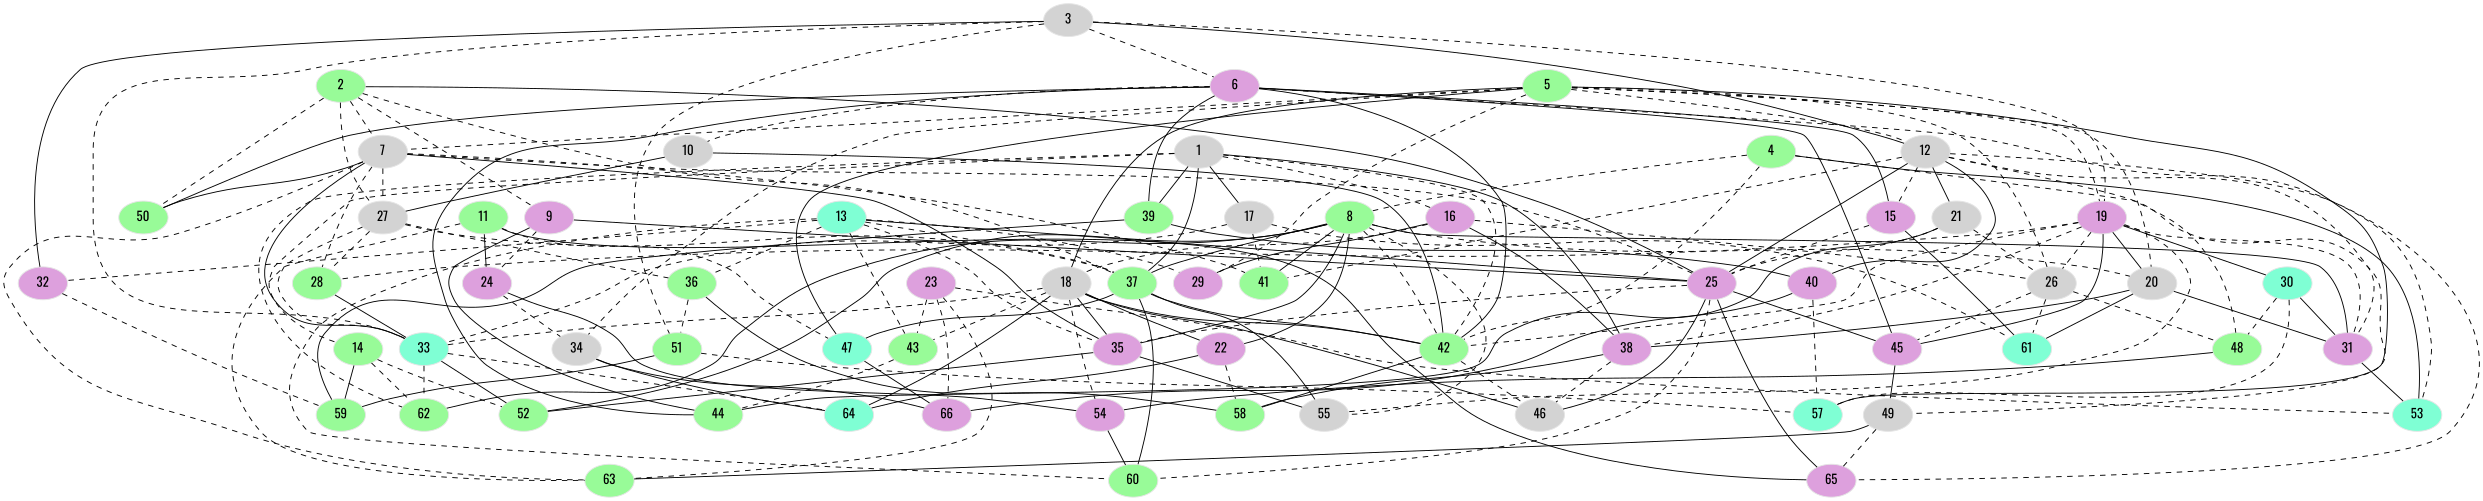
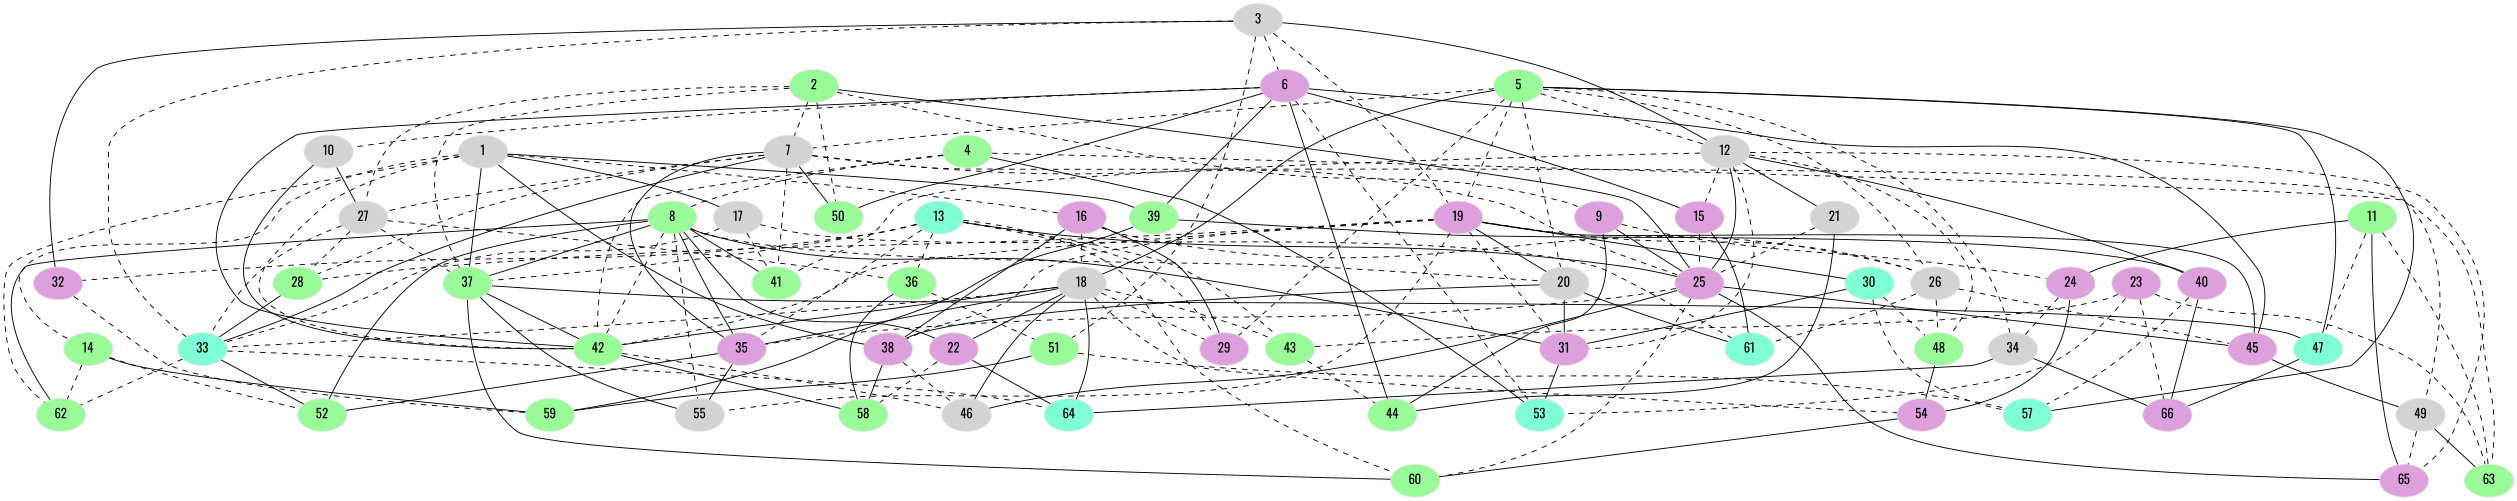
edge "21" -- "26": removed
edge "18" -- "29": added
